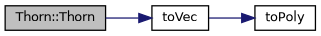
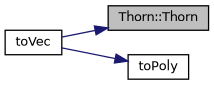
edge "Thorn::Thorn" -> "toVec": reversed
